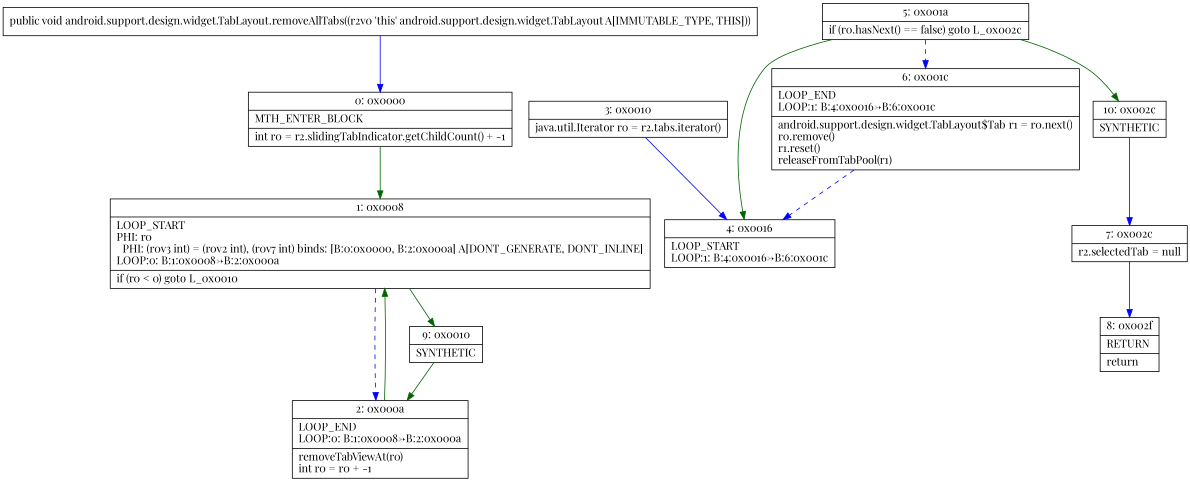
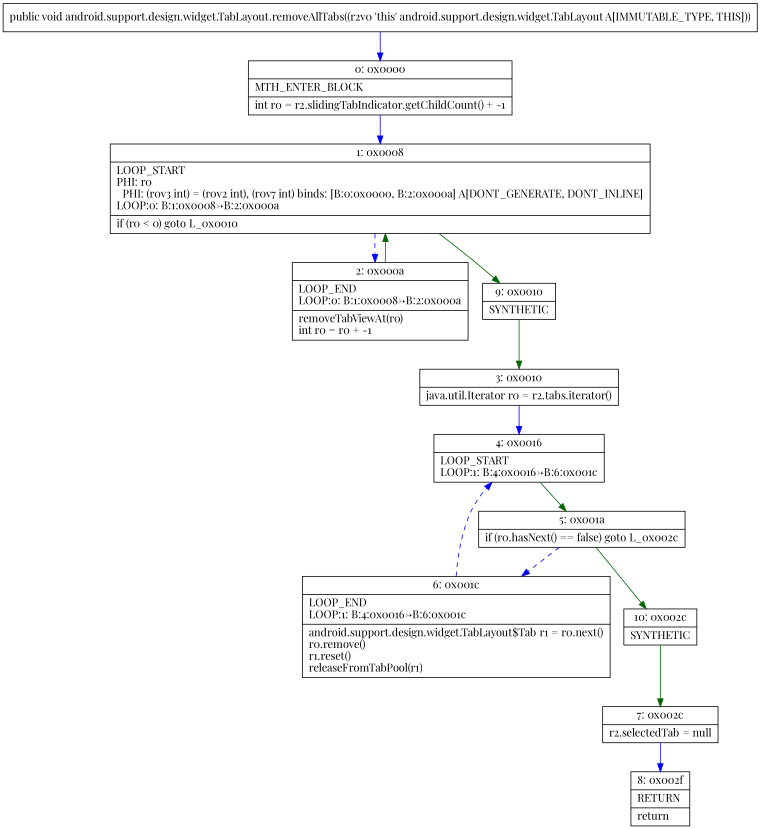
edge "5: 0x001a" -> "4: 0x0016": reversed
edge "0: 0x0000" -> "1: 0x0008": color darkgreen -> blue
edge "10: 0x002c" -> "7: 0x002c": color blue -> darkgreen
edge "9: 0x0010" -> "2: 0x000a": now "9: 0x0010" -> "3: 0x0010"
